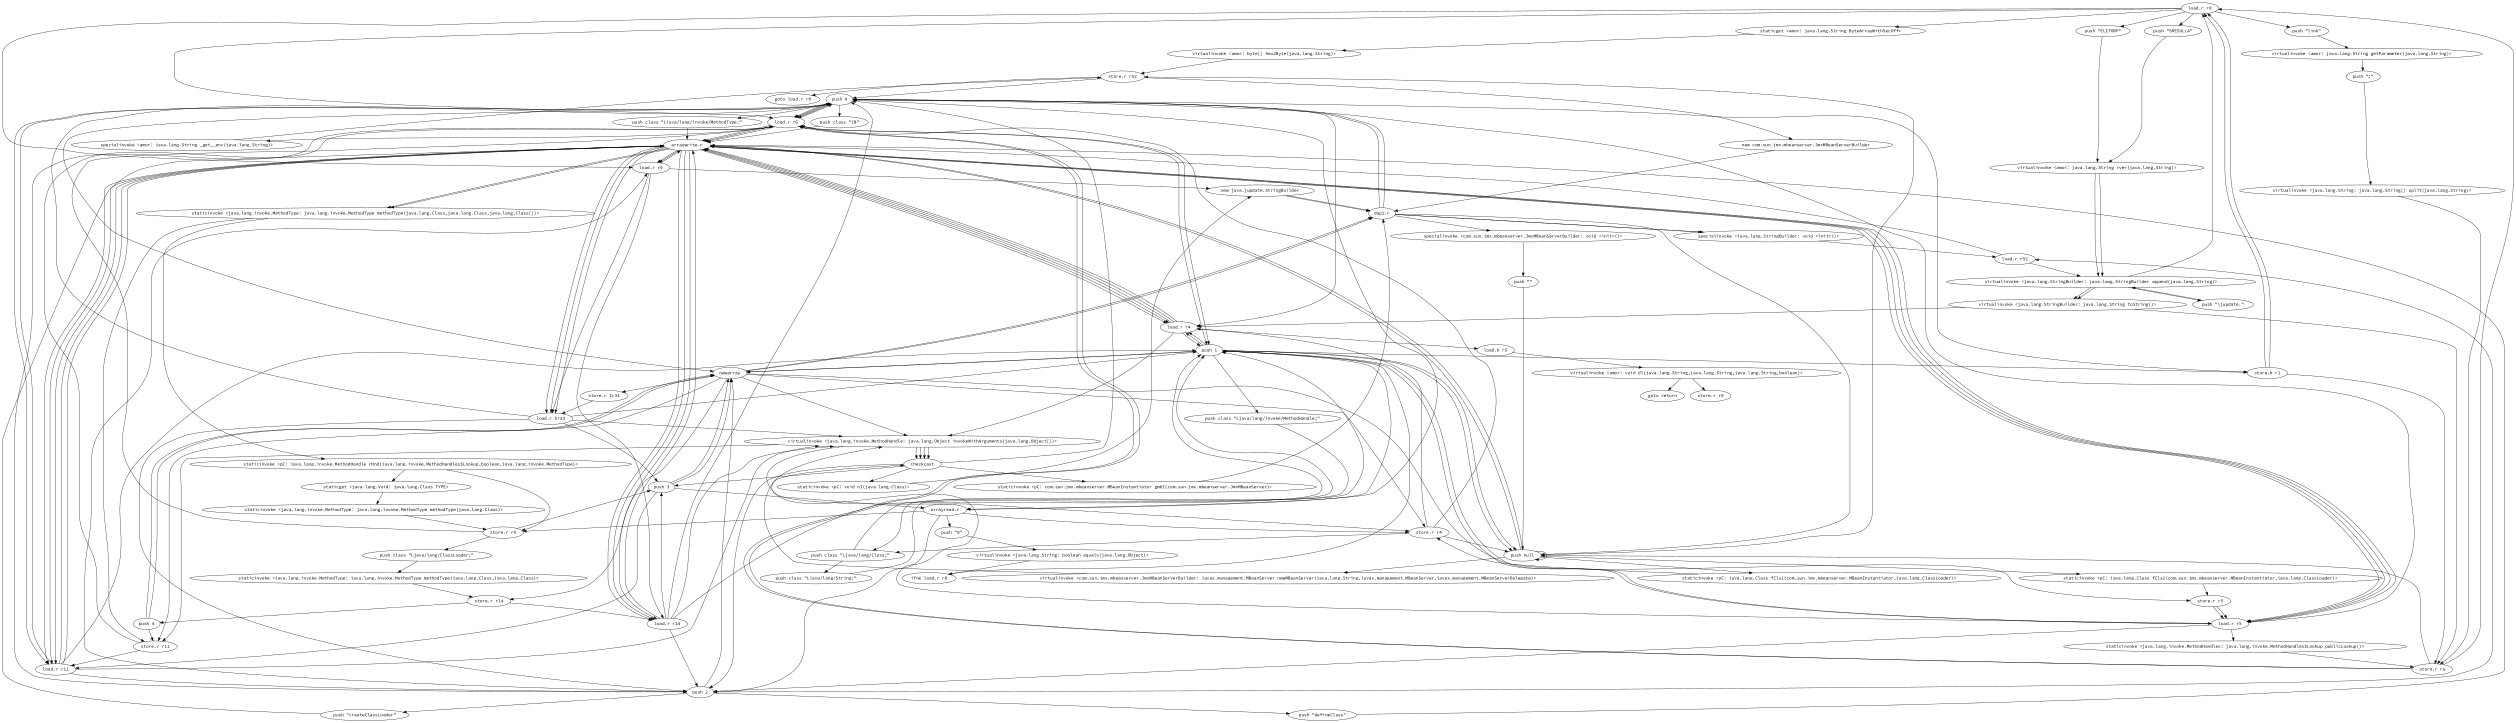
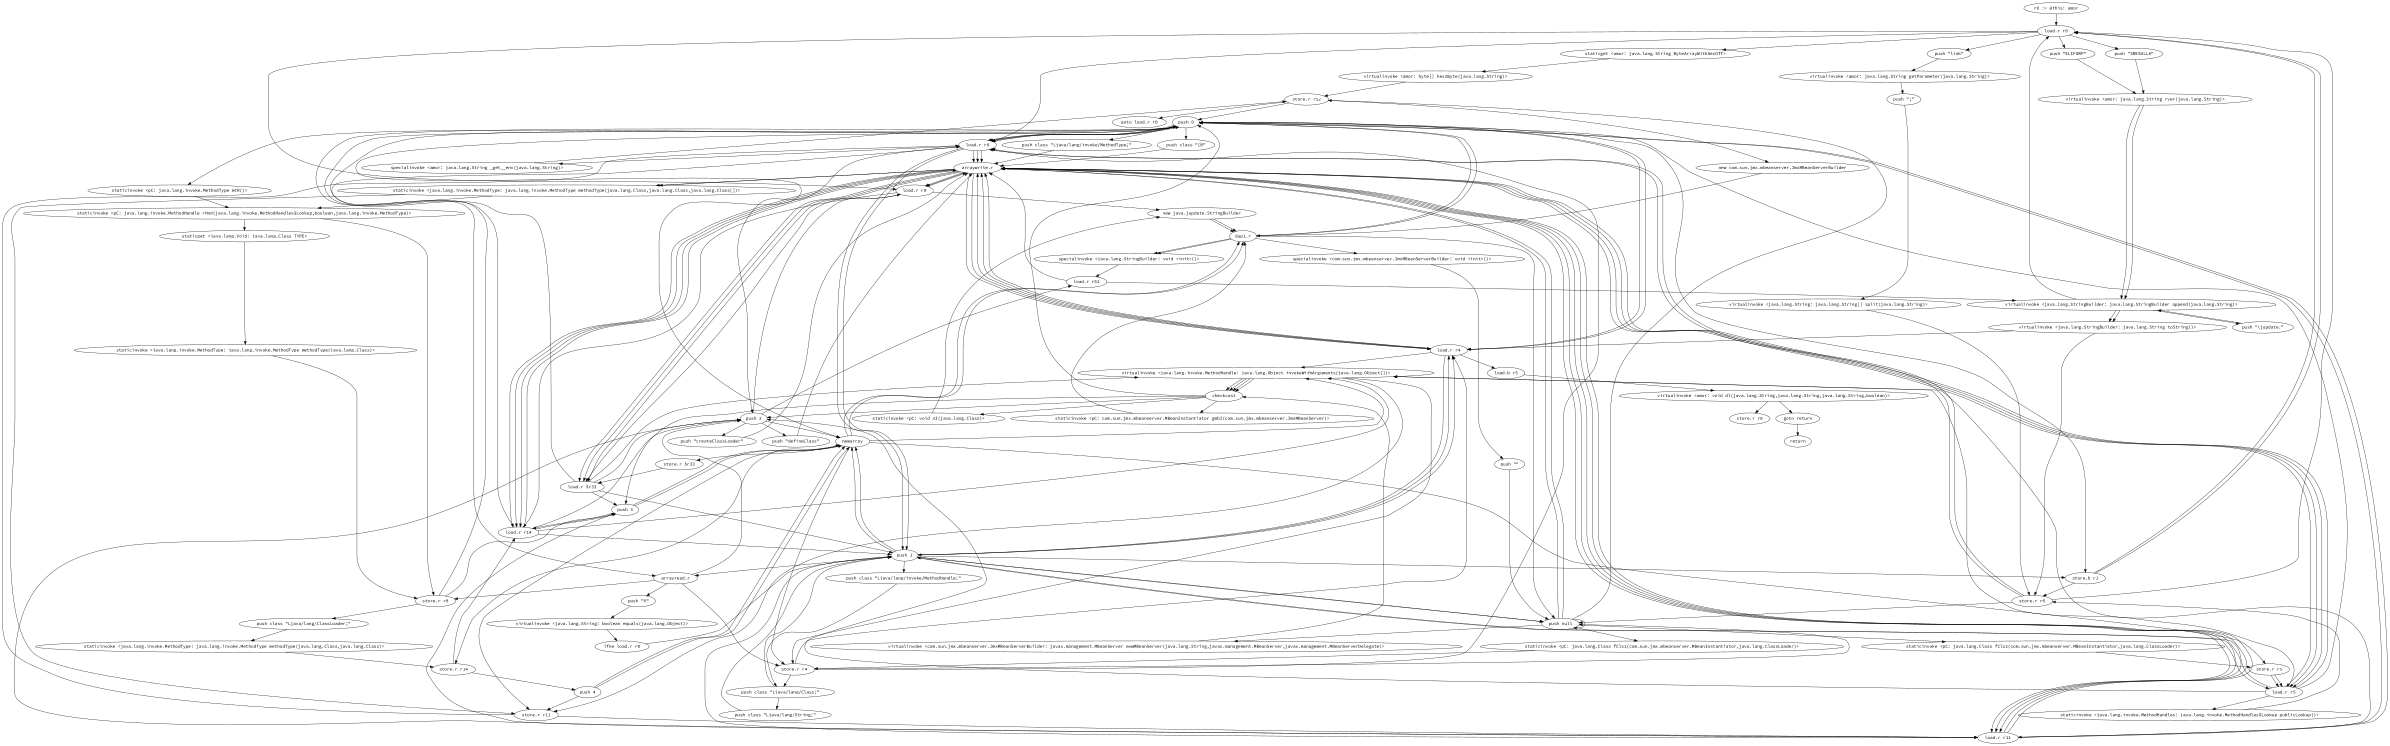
node "r0 := @this: amor": added
edge "load.r r4" -> "push 0": added
node "staticinvoke <pC: java.lang.invoke.MethodType mtR()>": added
node "return": added
edge "push 3" -> "arrayread.r": now "push 3" -> "load.r r14"
